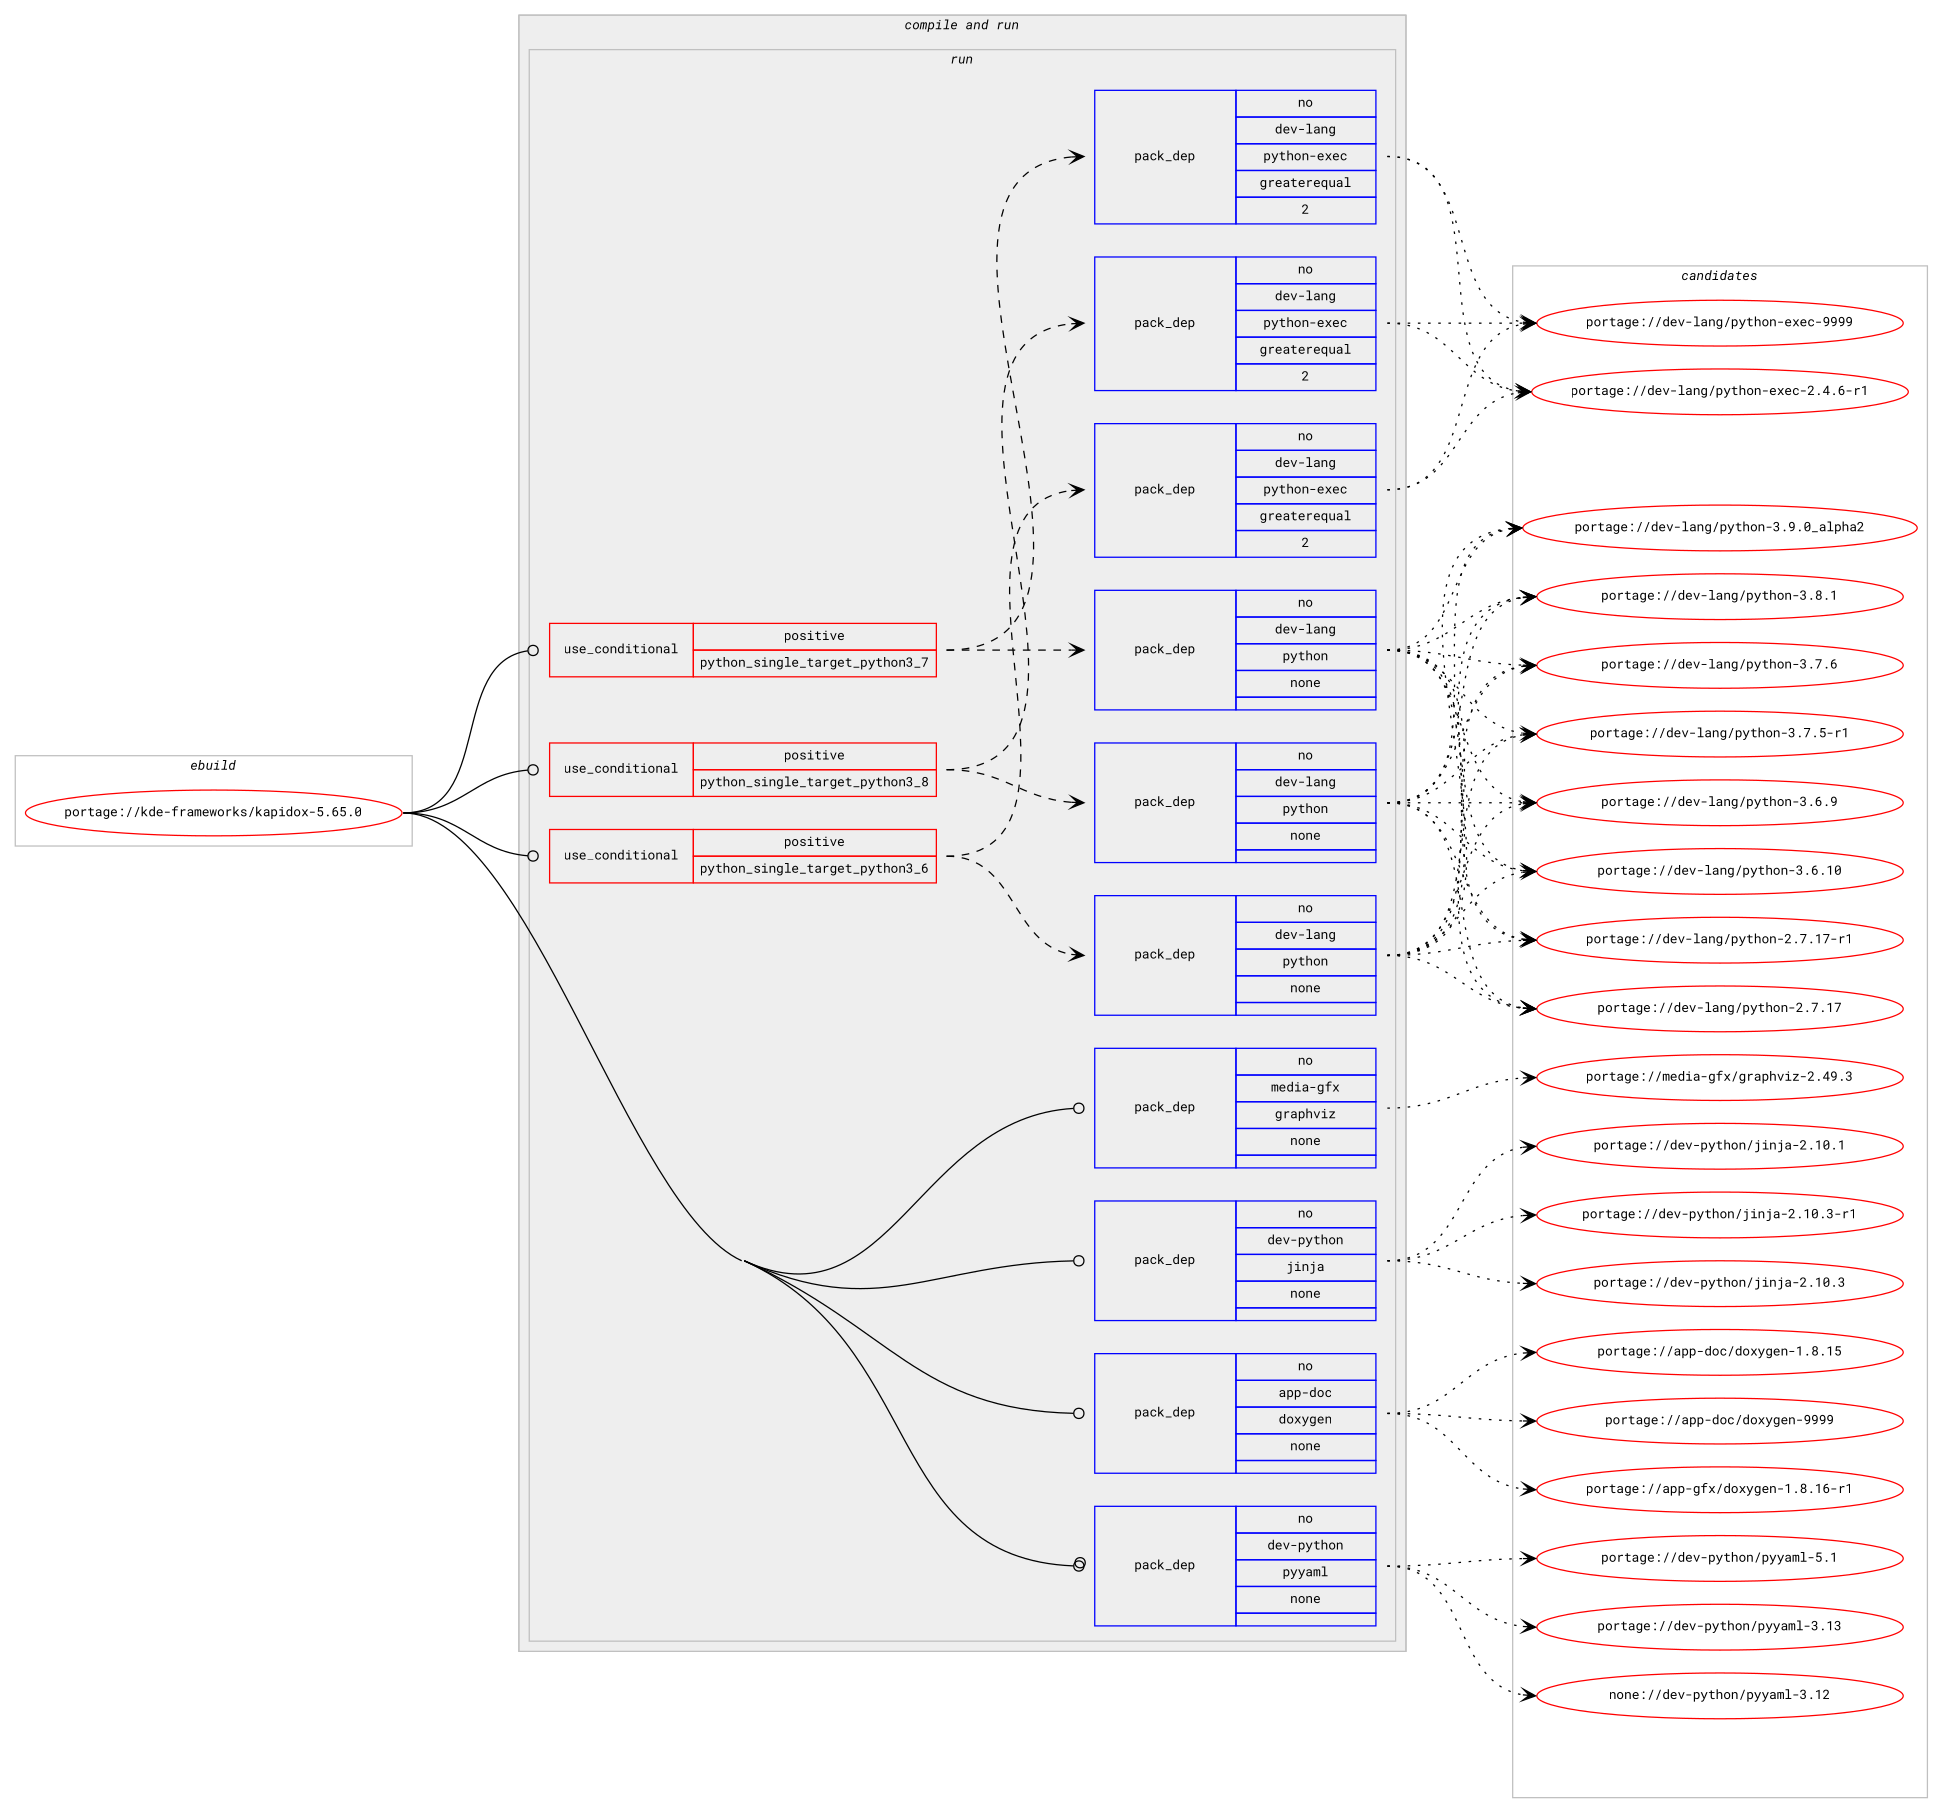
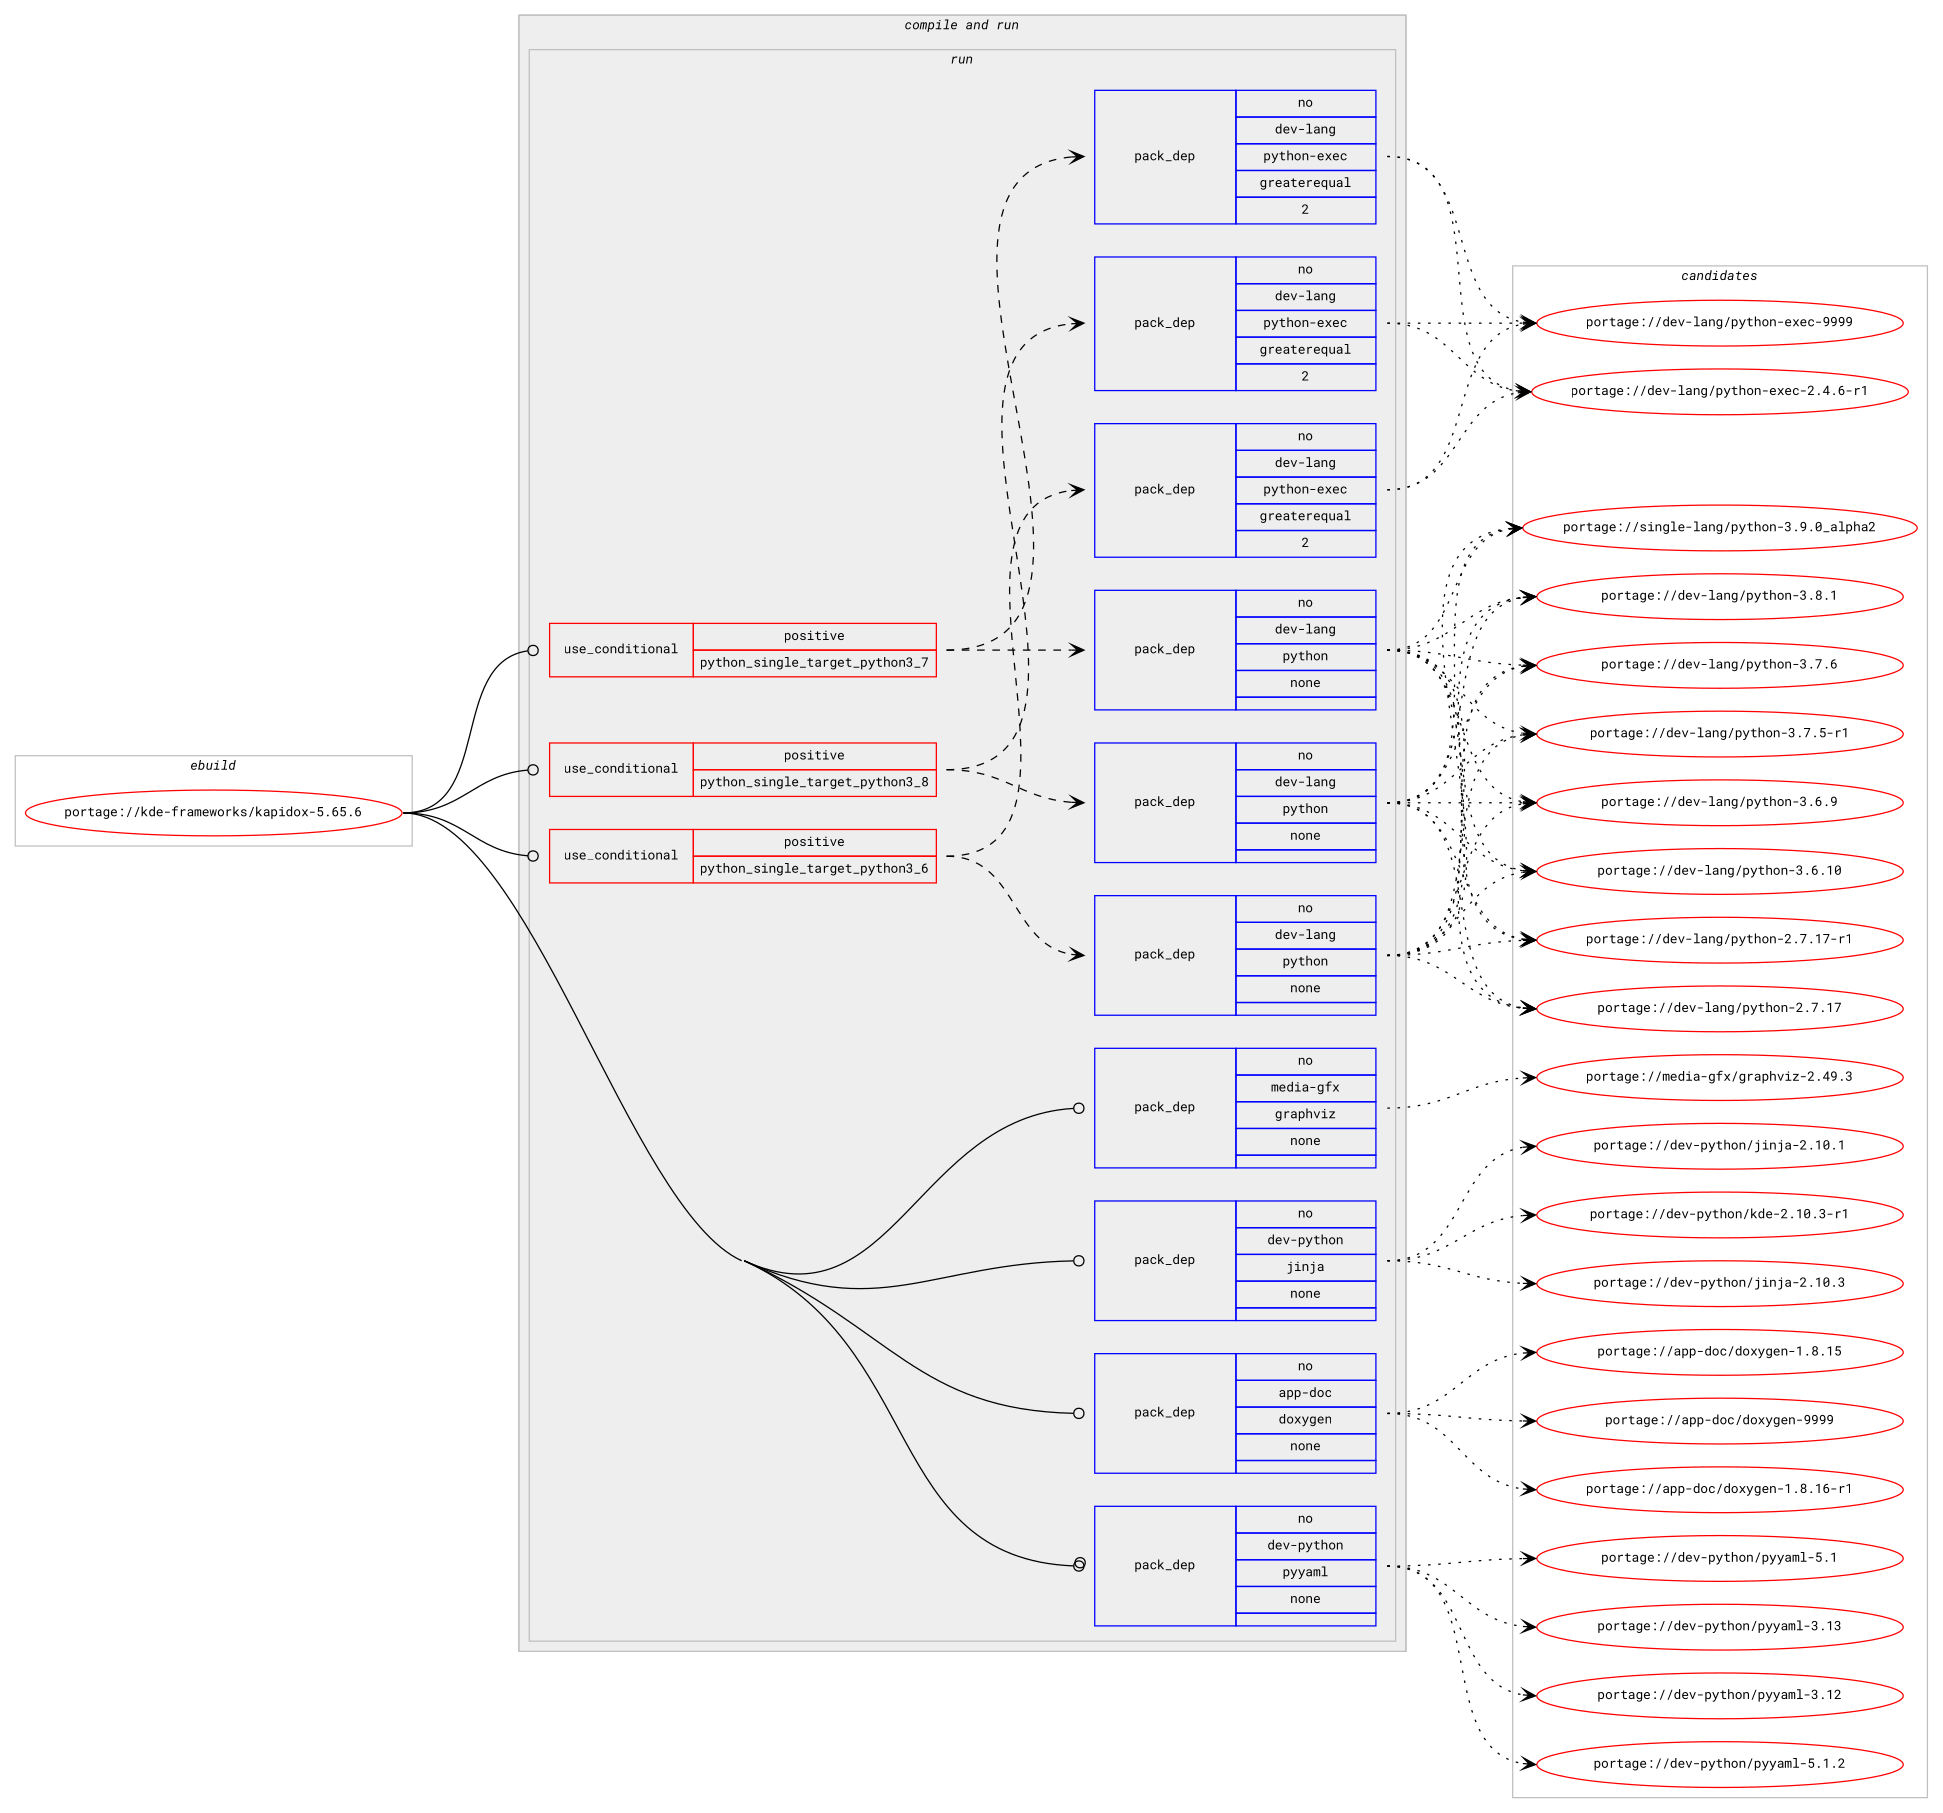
node "portage://dev-lang/python-3.9.0_alpha2": label "portage://dev-lang/python-3.9.0_alpha2" -> "portage://single-lang/python-3.9.0_alpha2"
node "portage://kde-frameworks/kapidox-5.65.0": label "portage://kde-frameworks/kapidox-5.65.0" -> "portage://kde-frameworks/kapidox-5.65.6"
node "portage://dev-python/jinja-2.10.3-r1": label "portage://dev-python/jinja-2.10.3-r1" -> "portage://dev-python/kde-2.10.3-r1"
node "portage://app-gfx/doxygen-1.8.16-r1": label "portage://app-gfx/doxygen-1.8.16-r1" -> "portage://app-doc/doxygen-1.8.16-r1"
node "none://dev-python/pyyaml-3.12": label "none://dev-python/pyyaml-3.12" -> "portage://dev-python/pyyaml-3.12"
node "portage://dev-python/pyyaml-5.1.2": added
